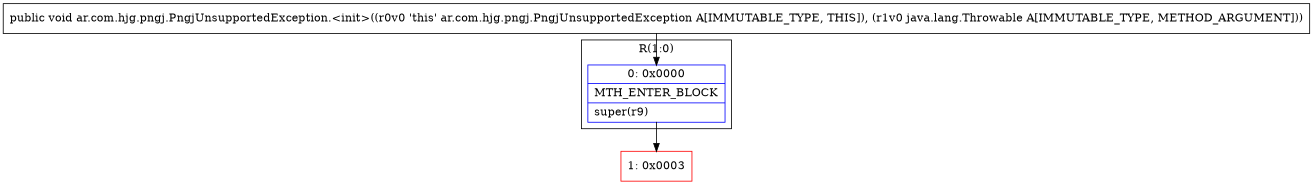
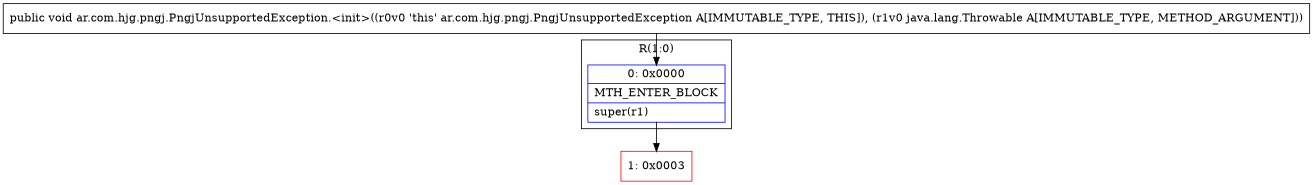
node "0: 0x0000": text "super(r9)" -> "super(r1)"
